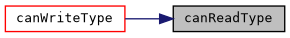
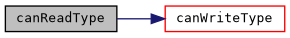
edge "canWriteType" -> "canReadType": reversed
